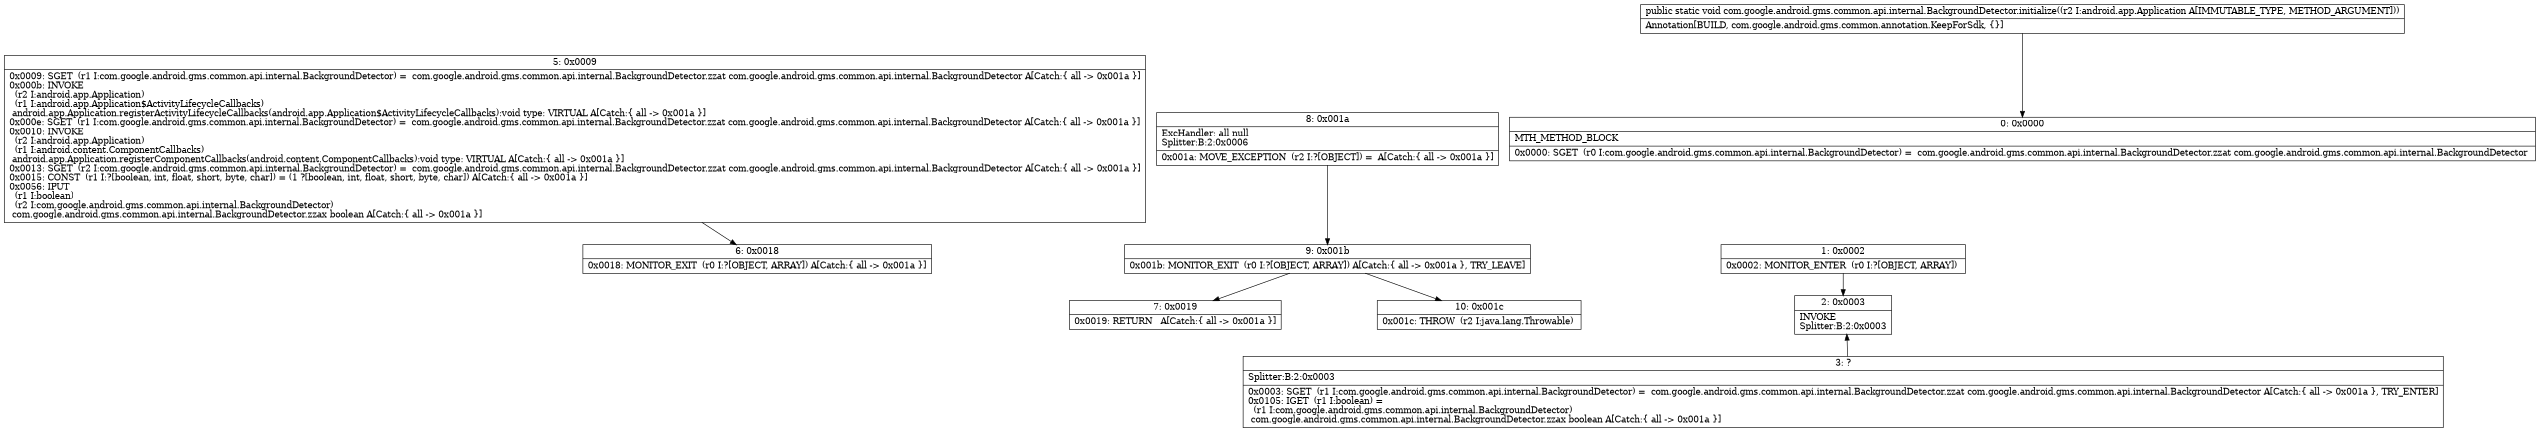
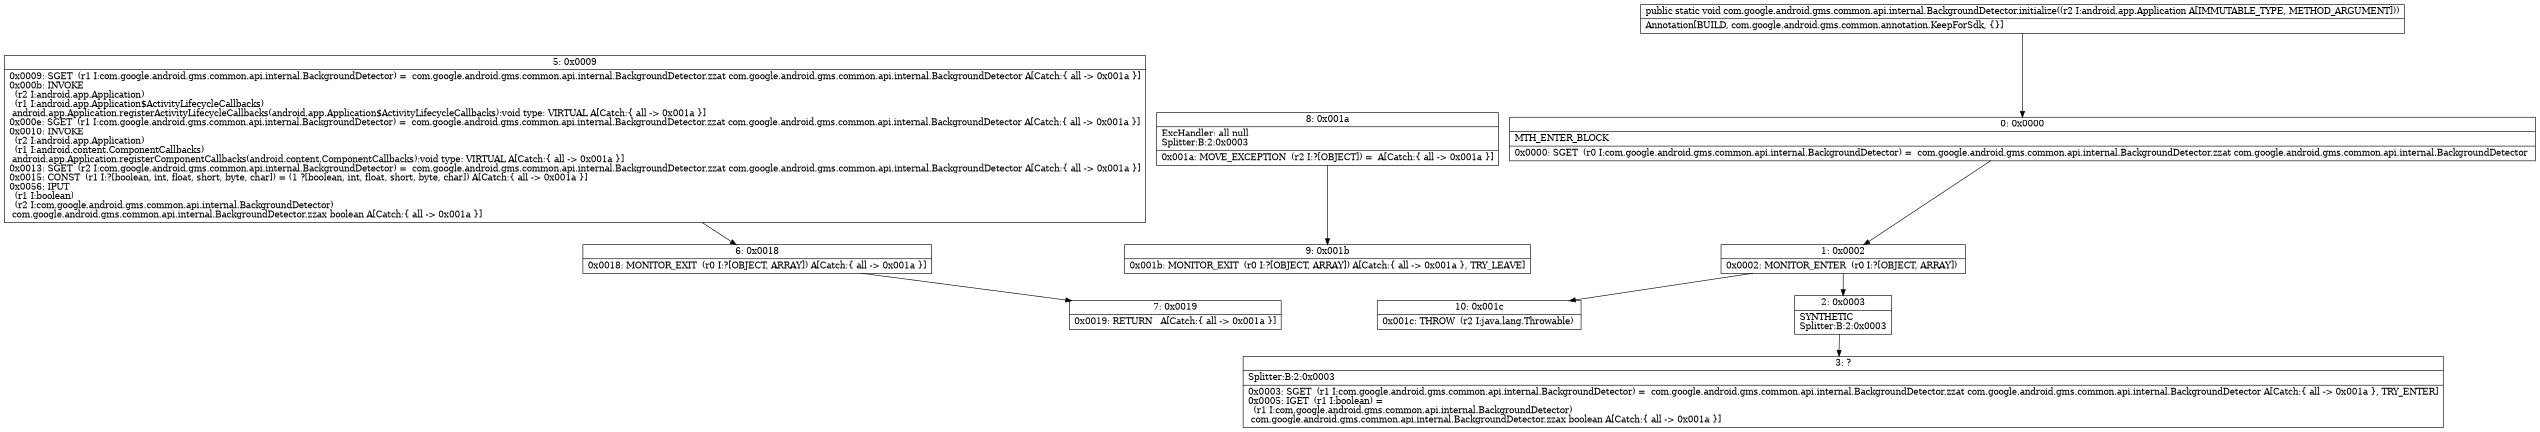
node "0: 0x0000": text "MTH_METHOD_BLOCK" -> "MTH_ENTER_BLOCK"
node "8: 0x001a": text "Splitter:B:2:0x0006" -> "Splitter:B:2:0x0003"
edge "0: 0x0000" -> "1: 0x0002": added
edge "9: 0x001b" -> "7: 0x0019": now "6: 0x0018" -> "7: 0x0019"
edge "9: 0x001b" -> "10: 0x001c": now "1: 0x0002" -> "10: 0x001c"
node "2: 0x0003": text "INVOKE" -> "SYNTHETIC"
edge "3: ?" -> "2: 0x0003": reversed
node "3: ?": text "0x0105: IGET  (r1 I:boolean) =" -> "0x0005: IGET  (r1 I:boolean) ="
